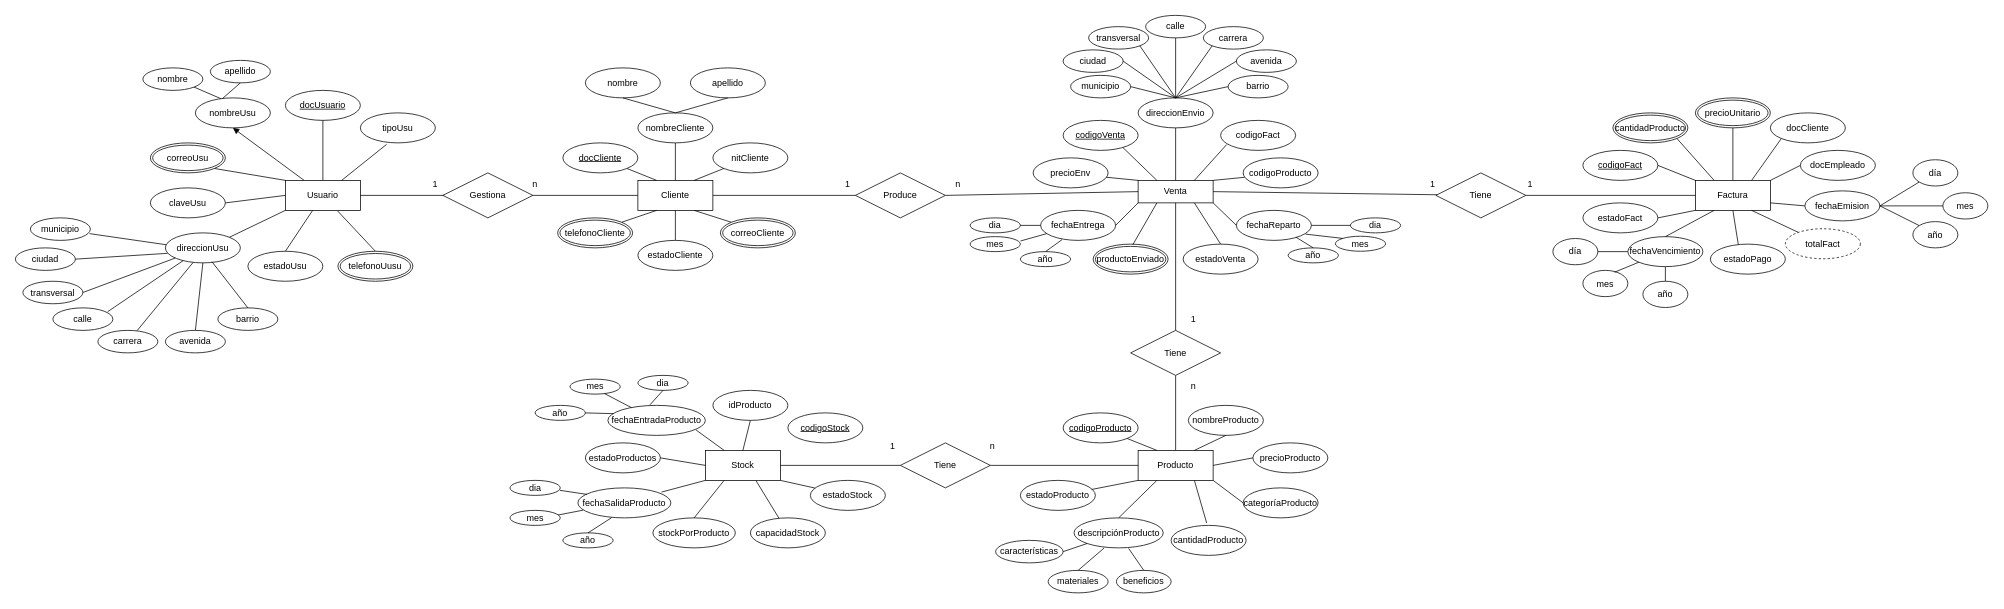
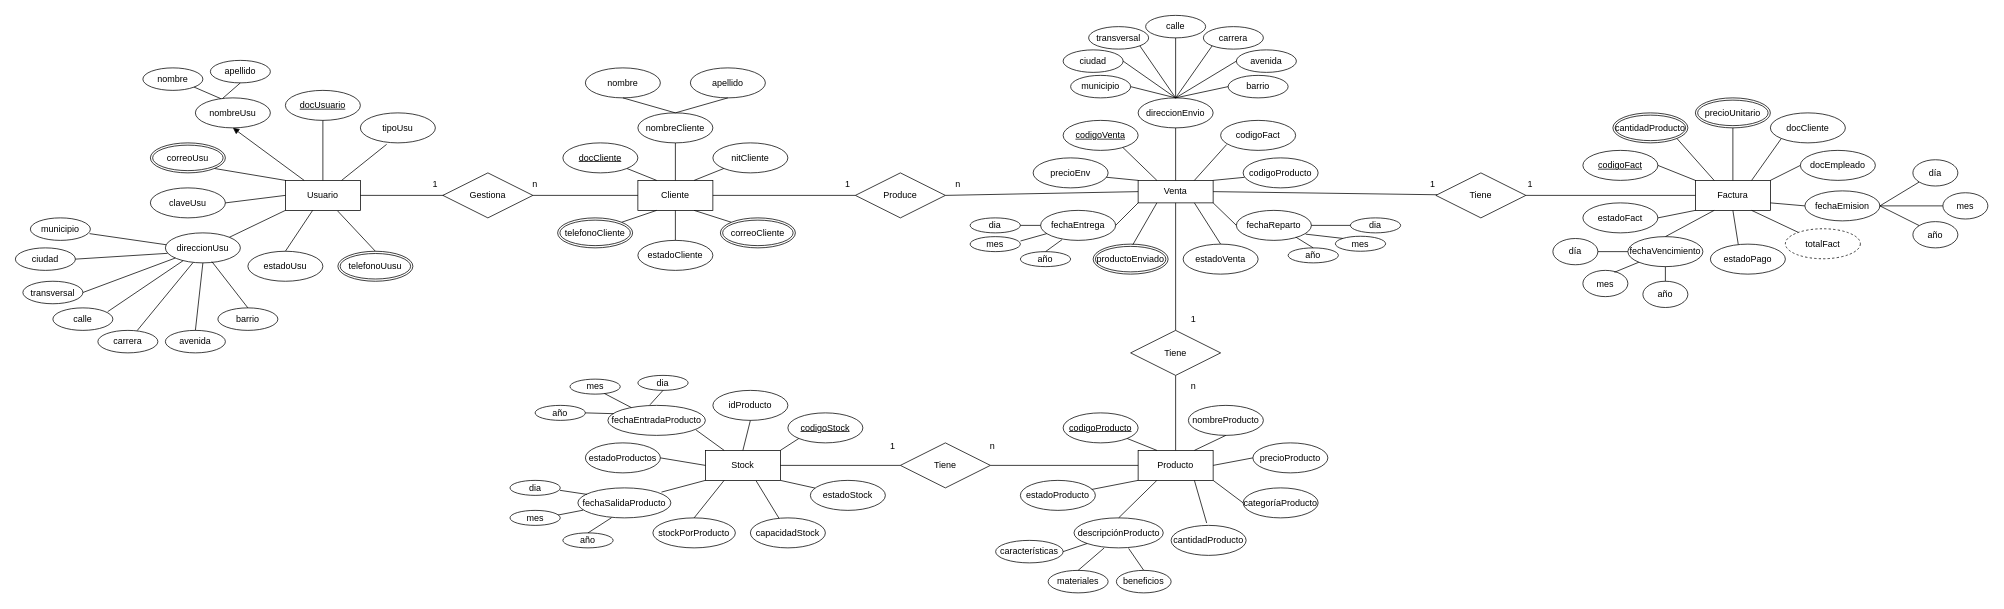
edge "codigoStock" -- "Stock": added
